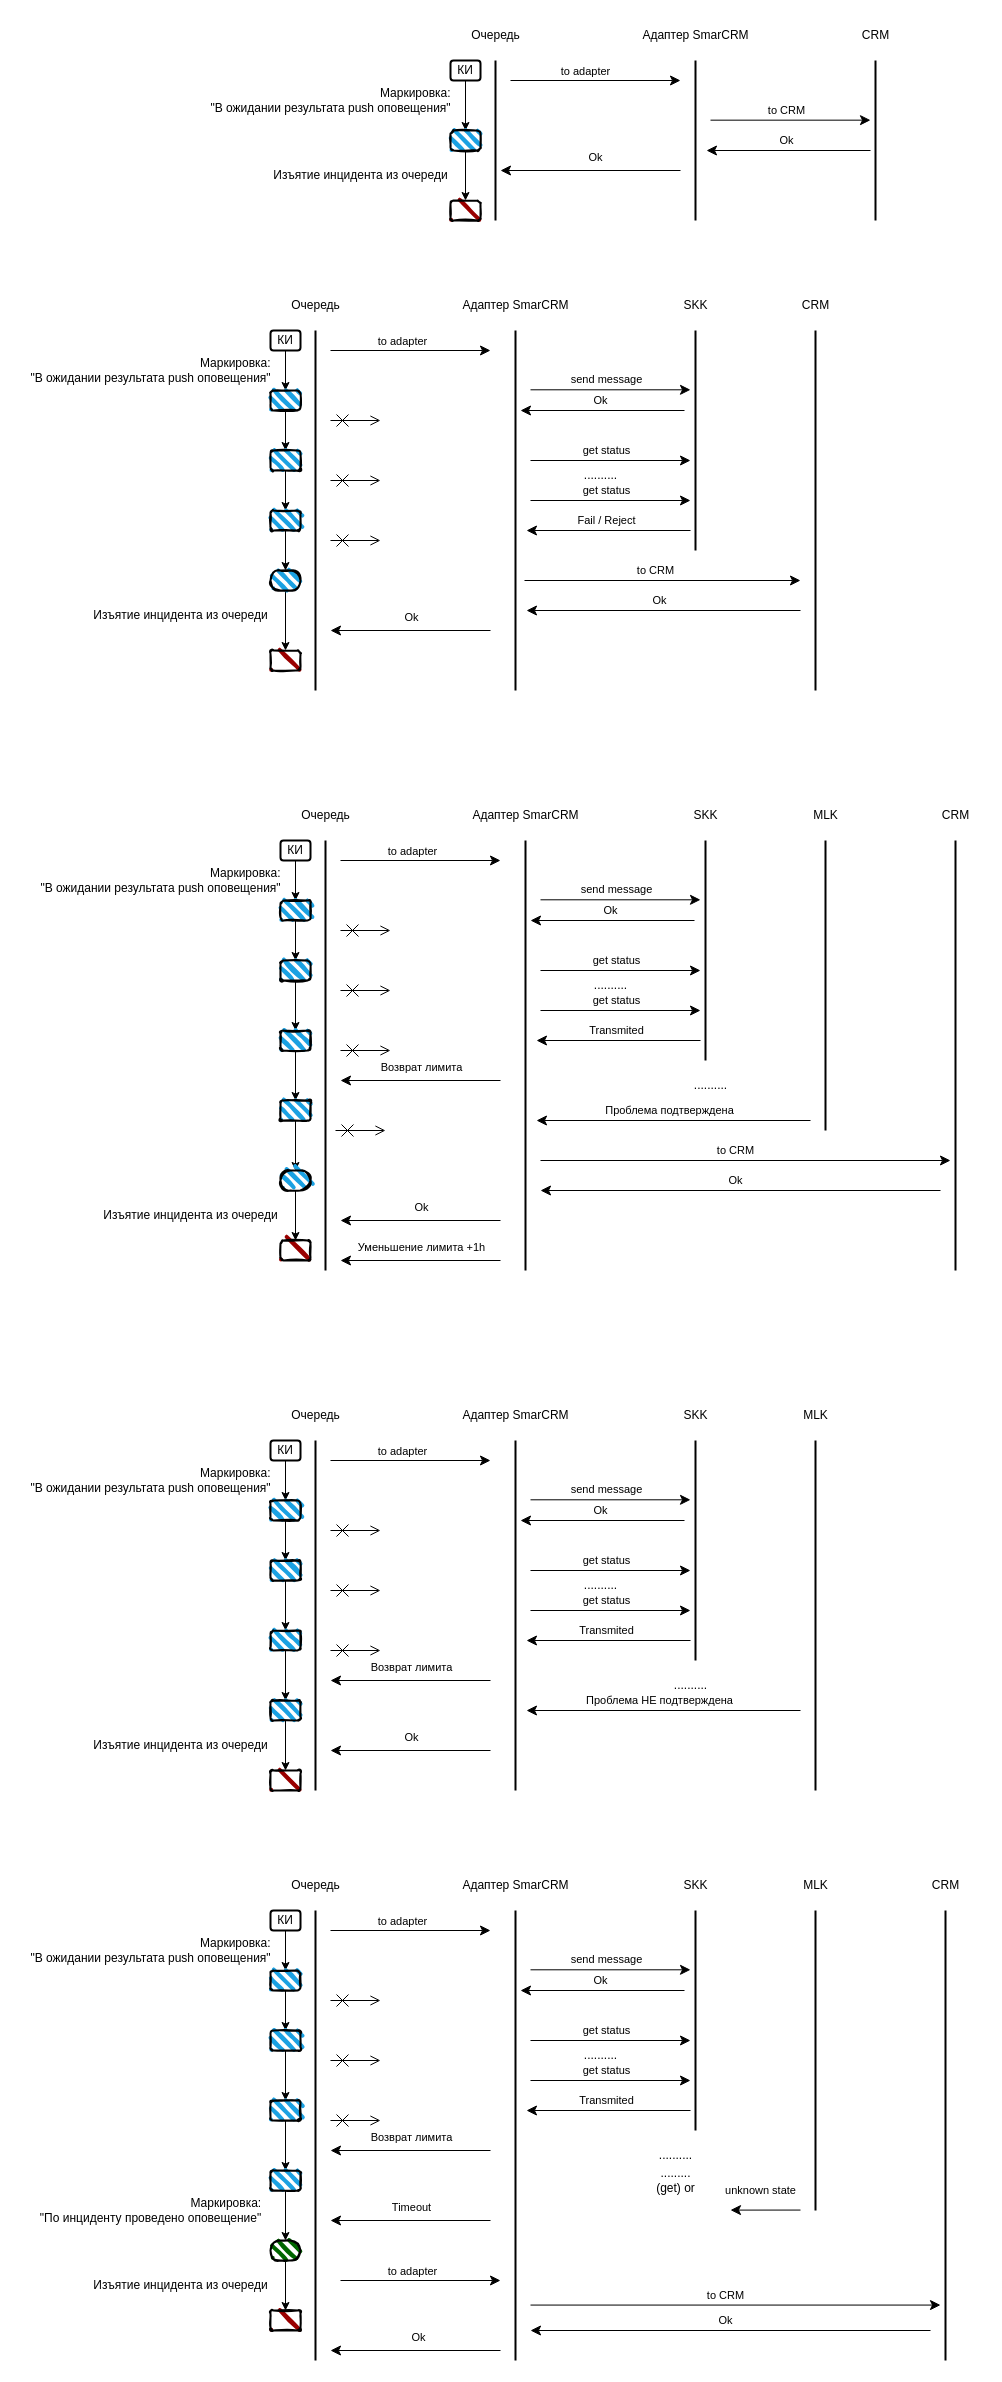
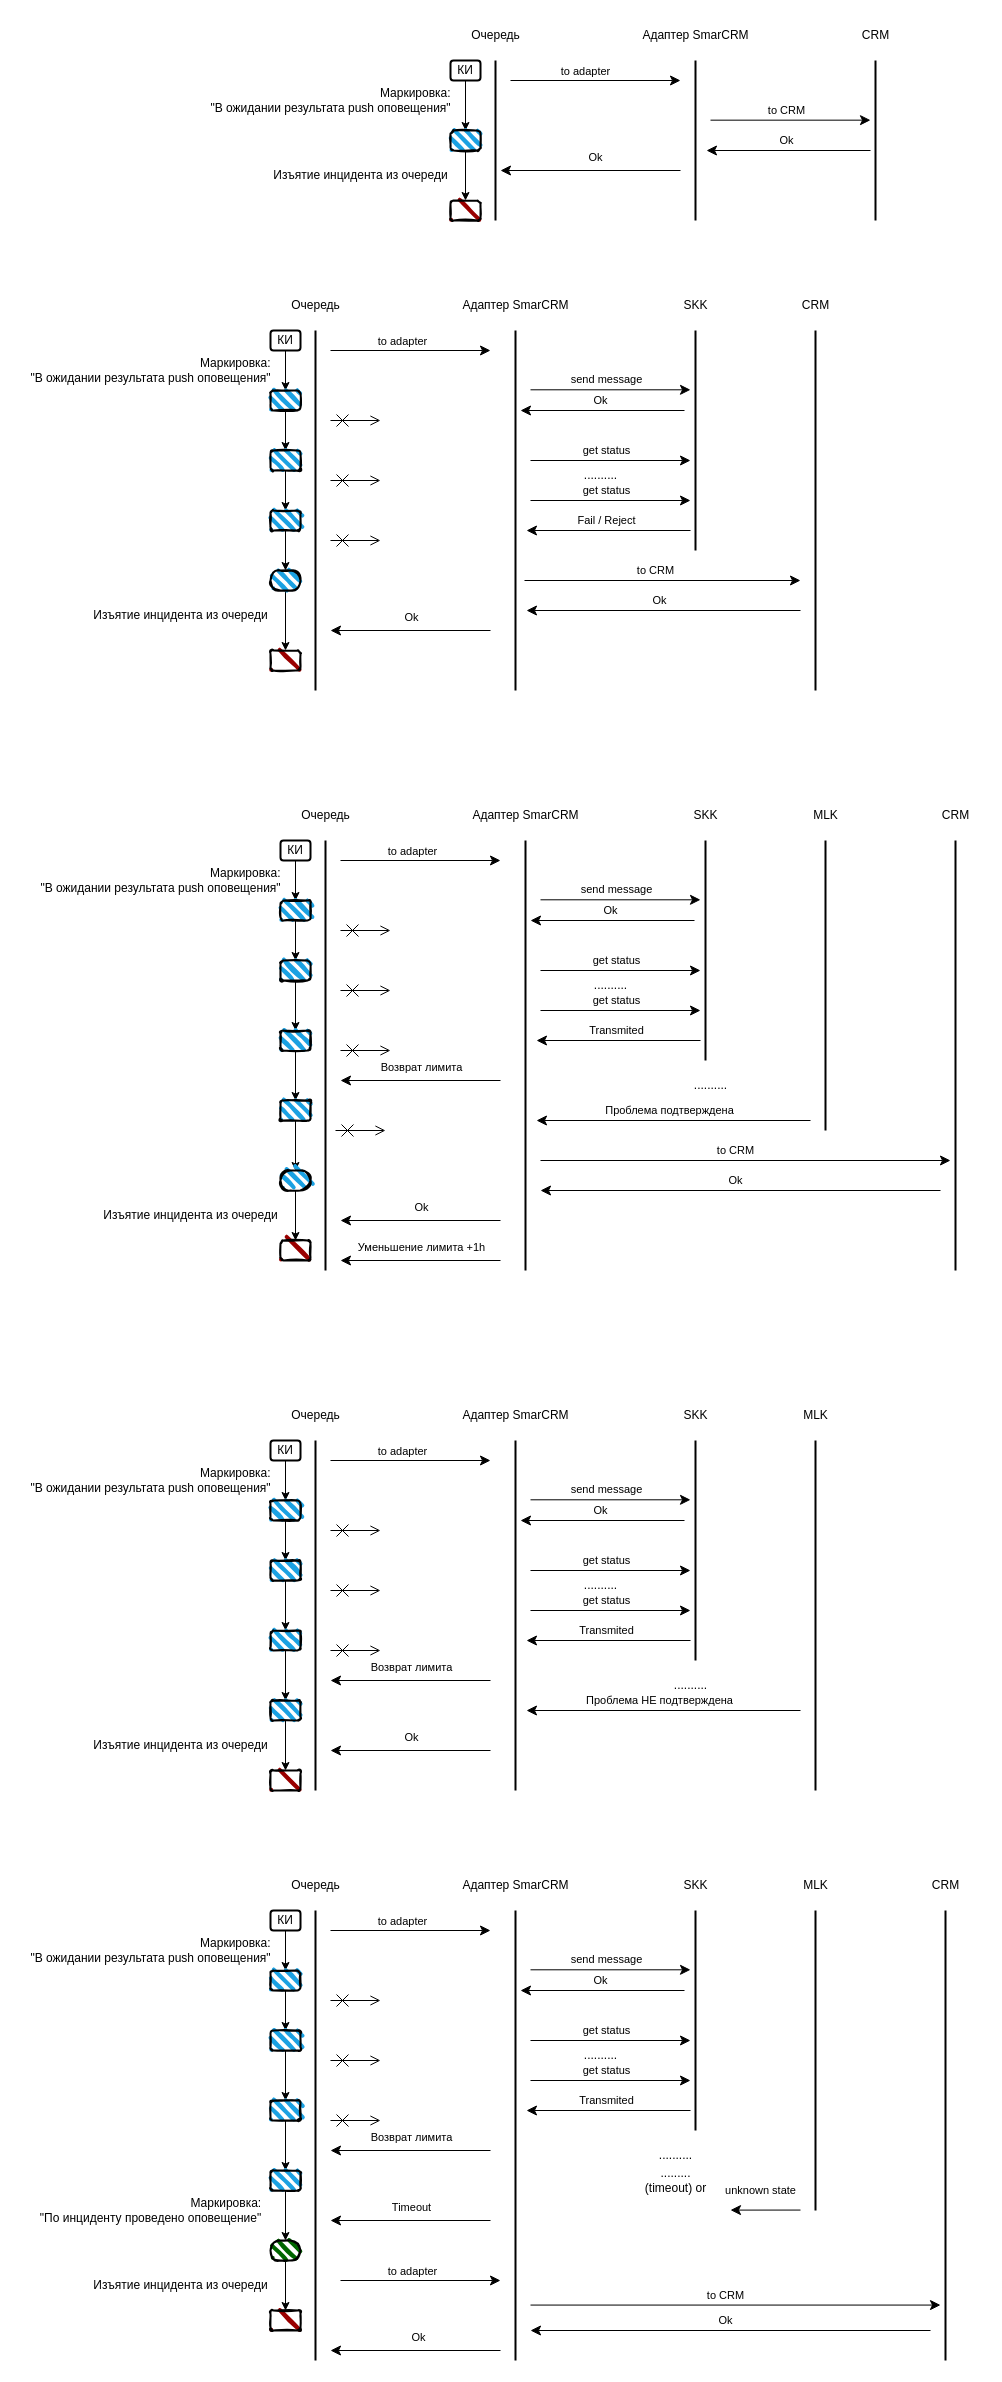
node "......... (get) or": label "......... (get) or" -> "......... (timeout) or"
